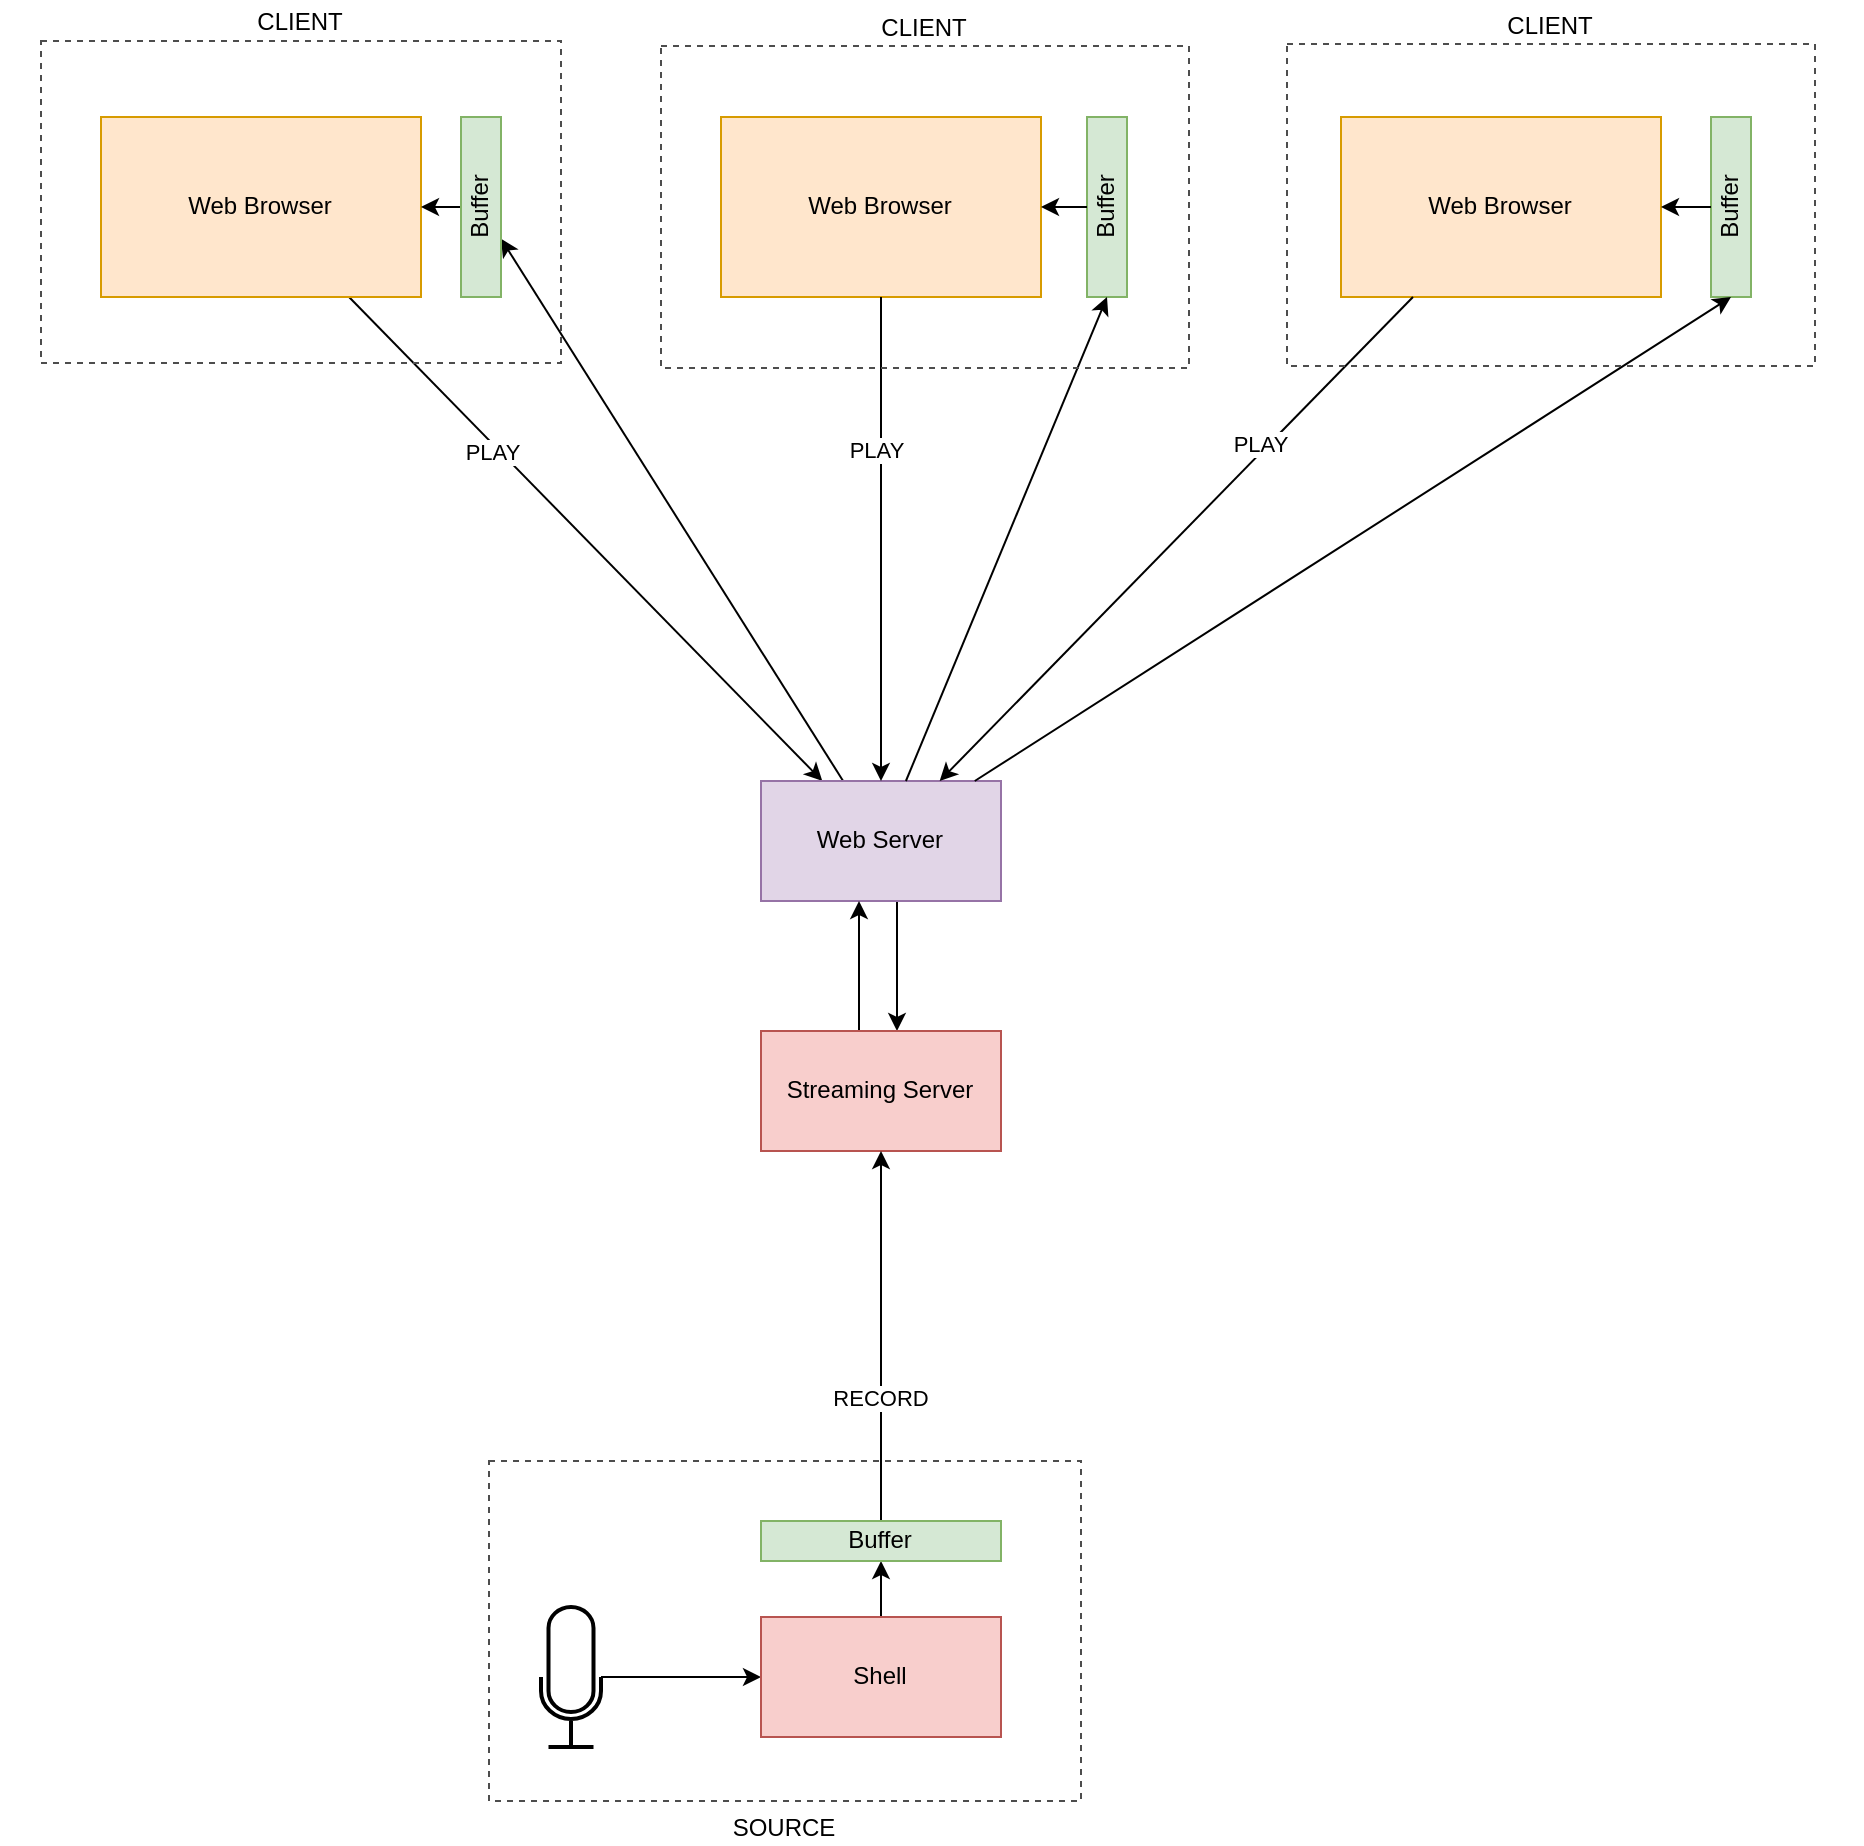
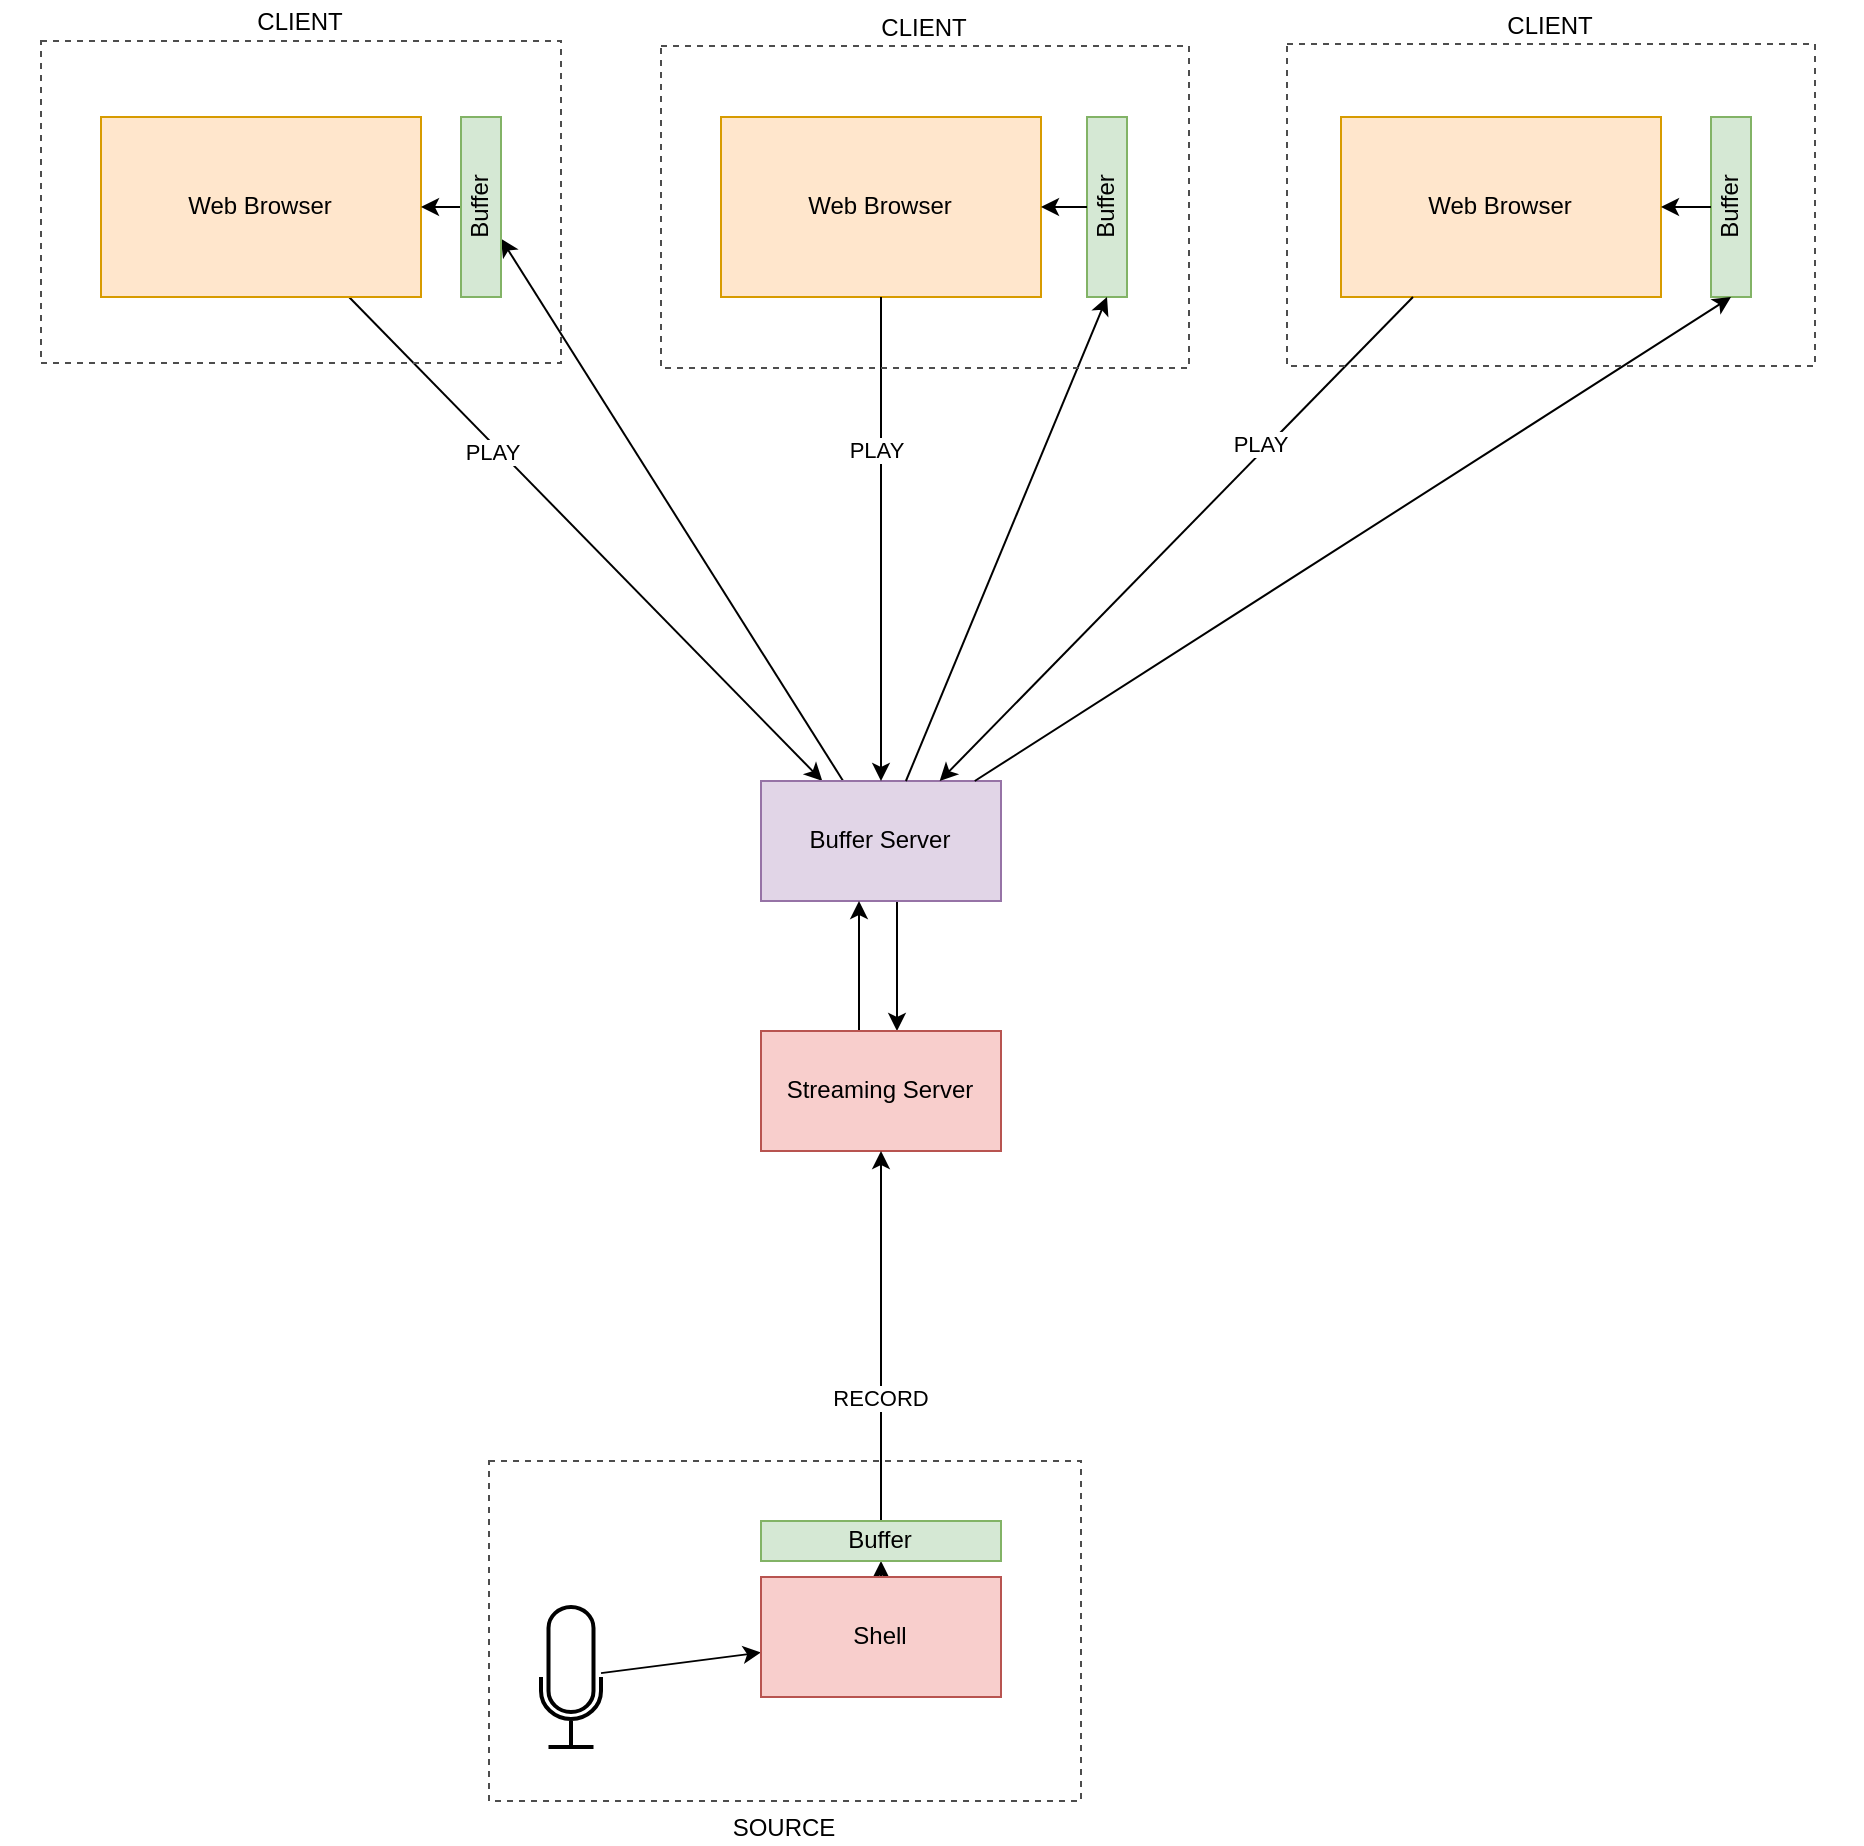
node "Web Server": label "Web Server" -> "Buffer Server"
node "Shell": moved (881, 1677) -> (881, 1637)
